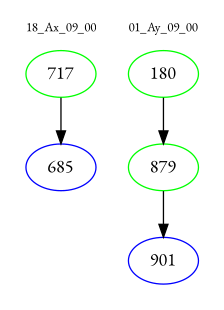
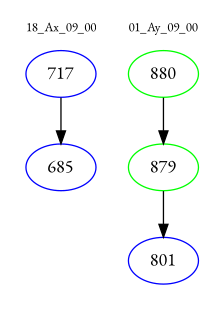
node "717": color green -> blue
node "180": label "180" -> "880"
node "901": label "901" -> "801"
